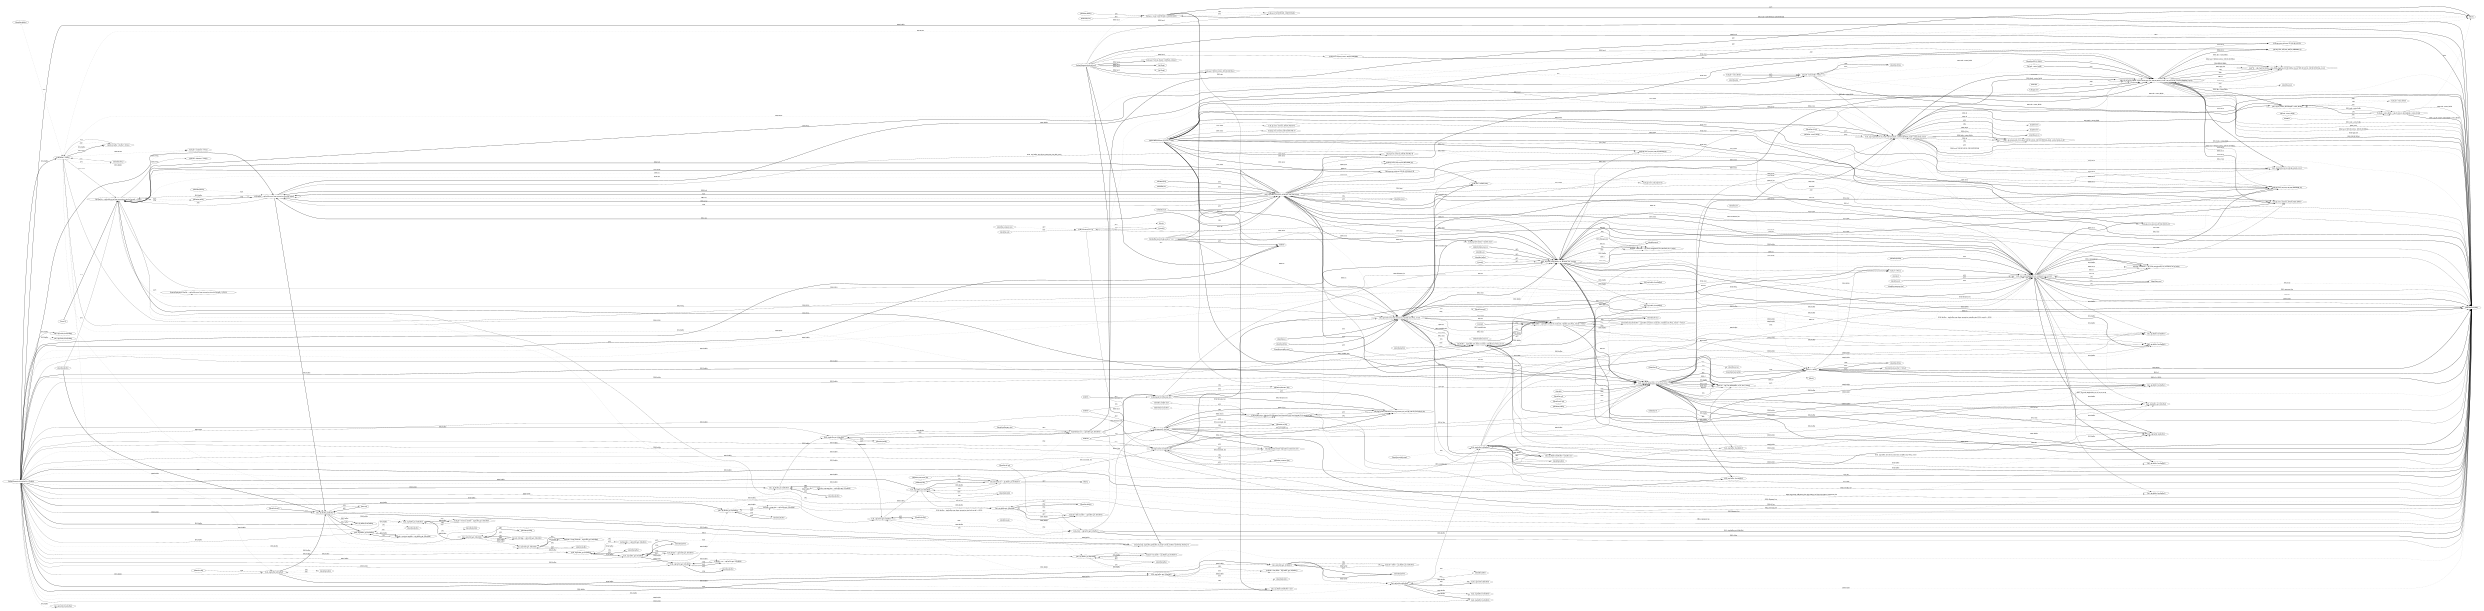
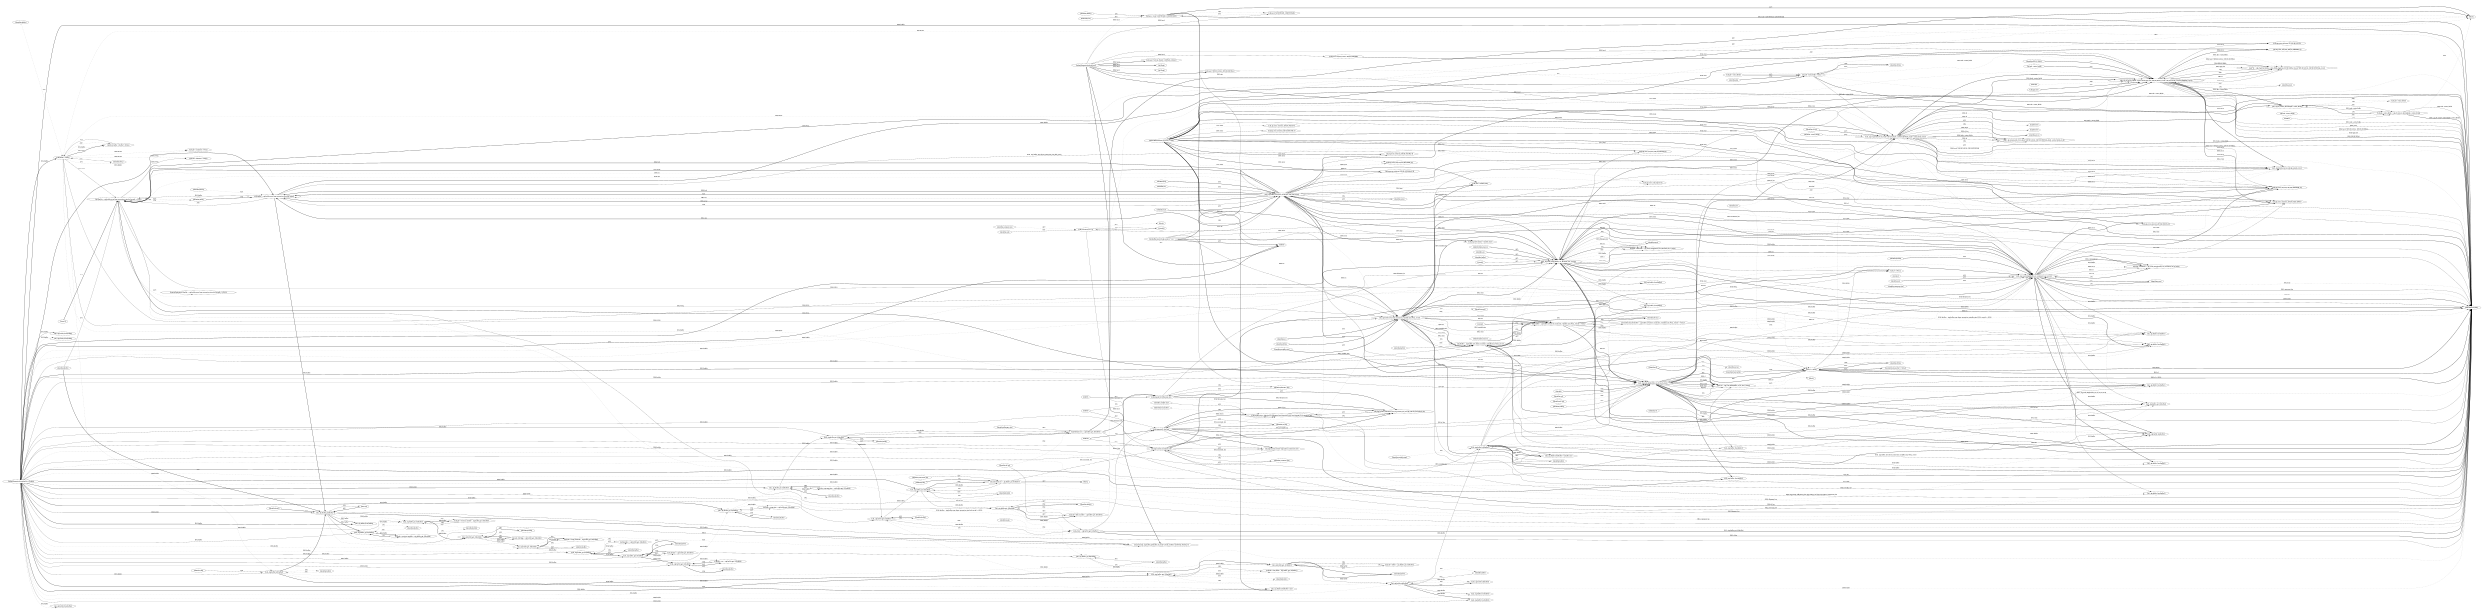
edge "(MethodParameterIn,bool local)" -> "(MethodReturn,RET)": now "(MethodParameterIn,bool local)" -> "(Call,_zip_dirent_process_winzip_aes(zde, error))"
edge "(Call,size + variable_size)" -> "(Call,zip_error_code_zip(error))": now "(Call,_zip_read_string(buffer, src, filename_len, 1, error))" -> "(Call,zip_error_code_zip(error))"
edge "(Call,buffer != NULL)" -> "(Call,_zip_buffer_get(buffer, 4))": now "(Call,buffer != NULL)" -> "(Call,zde->filename = NULL)"
node "(Call,zde->int_attrib = _zip_buffer_get_16(buffer))": removed
